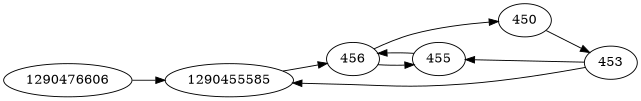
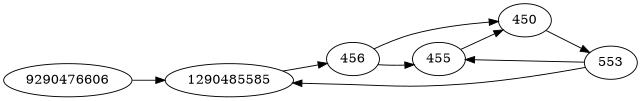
edge "455" -> "456": now "455" -> "450"
node "453": label "453" -> "553"
node "1290476606": label "1290476606" -> "9290476606"
node "1290455585": label "1290455585" -> "1290485585"
